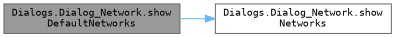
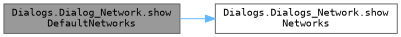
node "Dialogs.Dialog_Network.show Networks": label "Dialogs.Dialog_Network.show Networks" -> "Dialogs.Dialogs_Network.show Networks"
